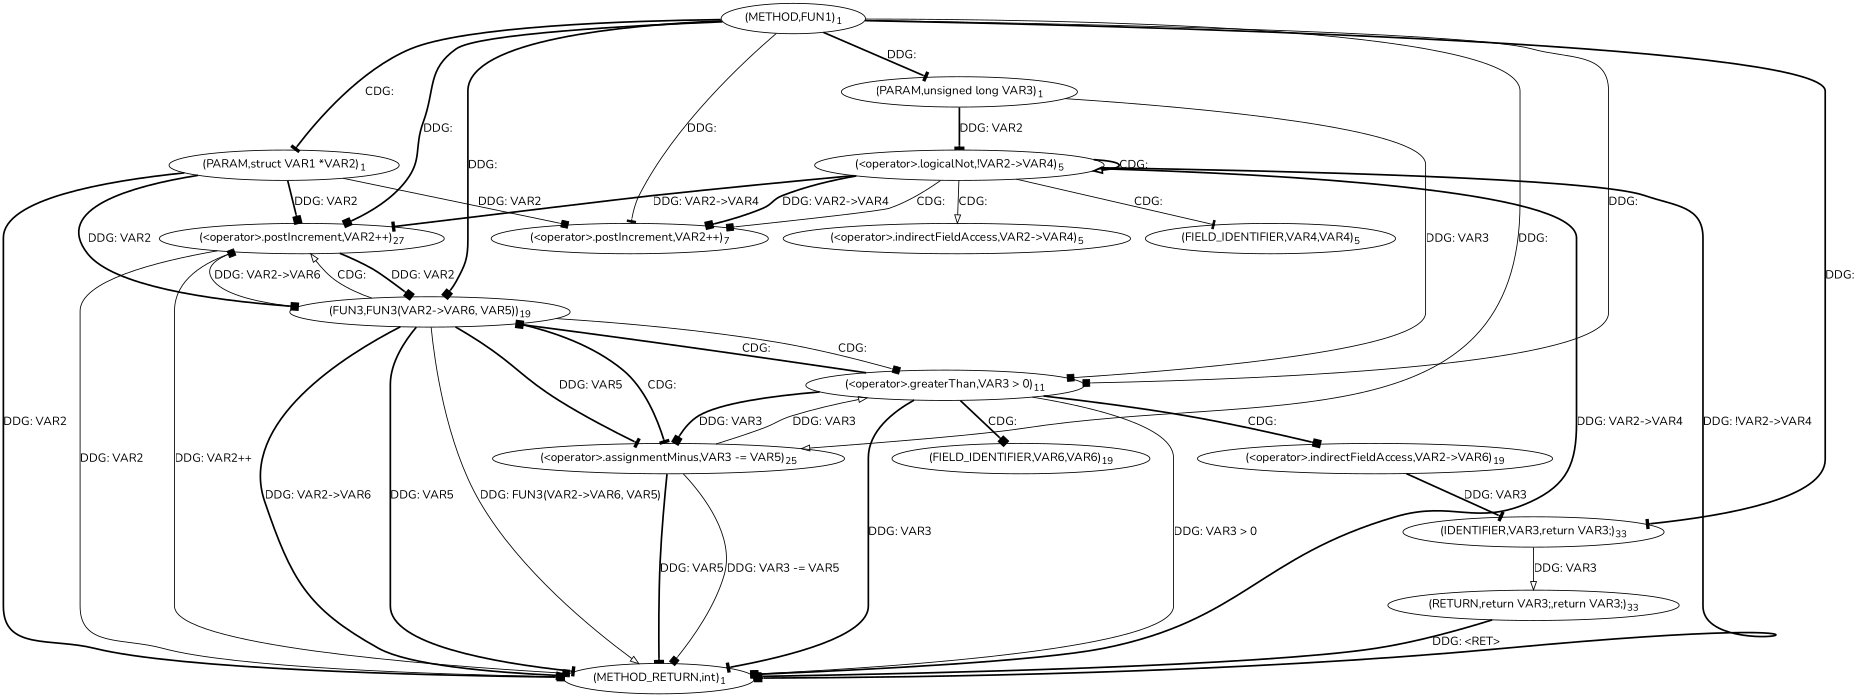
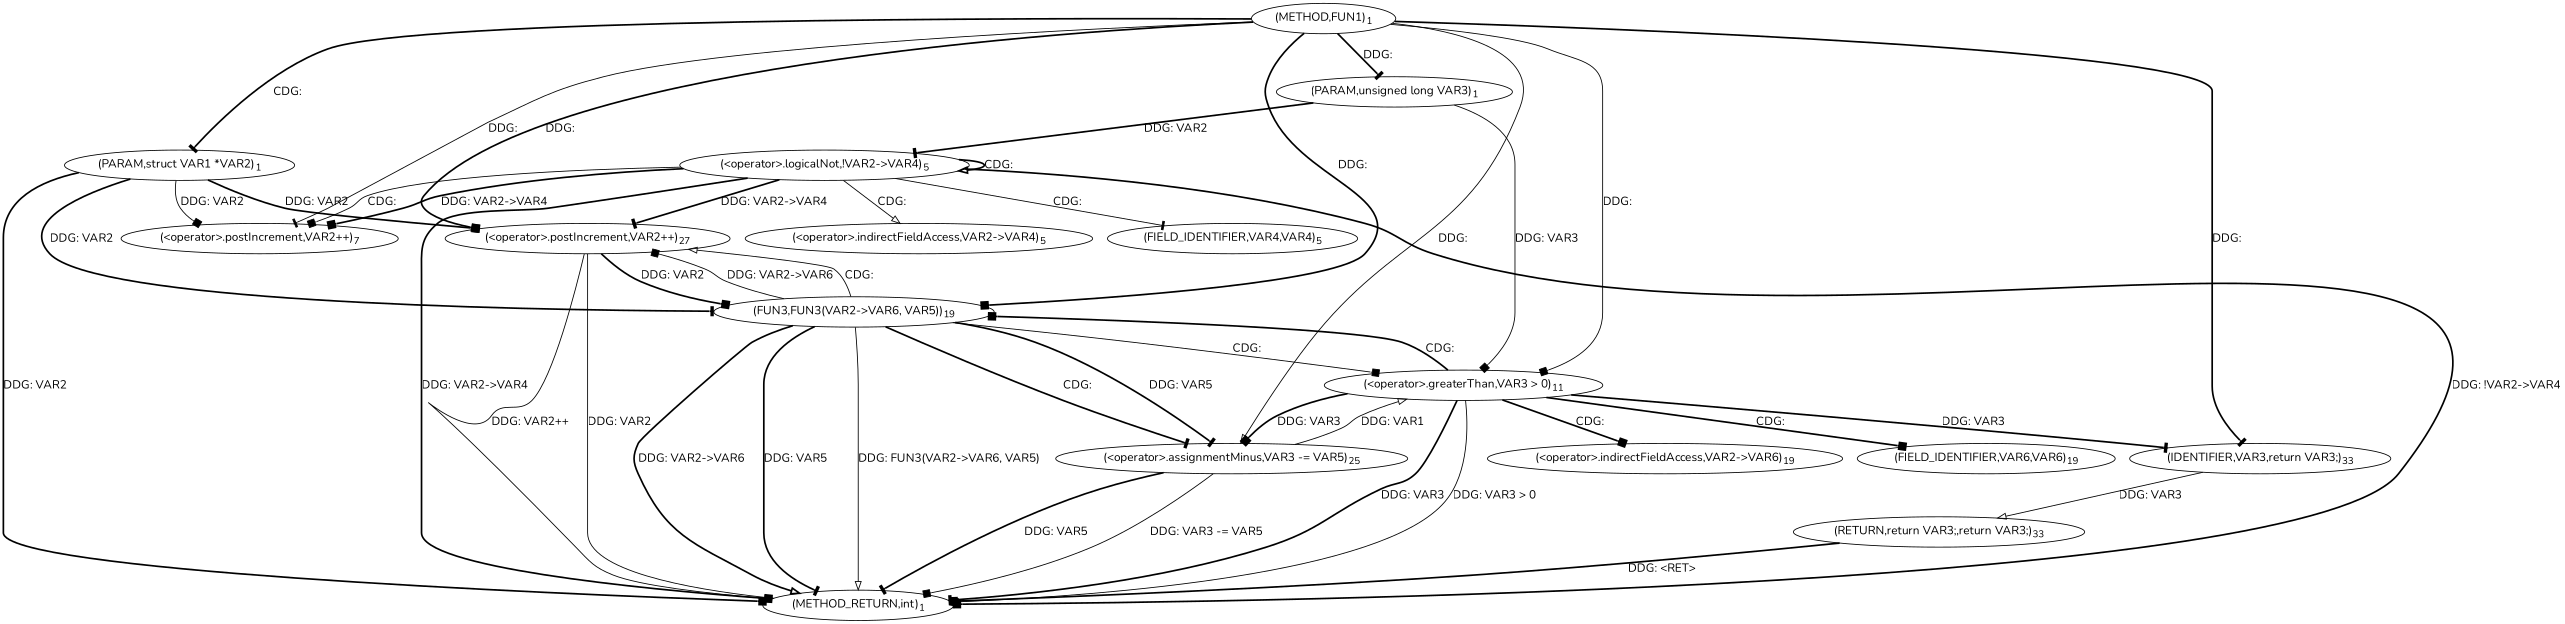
edge "(PARAM,struct VAR1 *VAR2)" -> "(FUN3,FUN3(VAR2->VAR6, VAR5))": arrowhead box -> tee
edge "(<operator>.assignmentMinus,VAR3 -= VAR5)" -> "(<operator>.greaterThan,VAR3 > 0)": label "DDG: VAR3" -> "DDG: VAR1"
edge "(<operator>.indirectFieldAccess,VAR2->VAR6)" -> "(IDENTIFIER,VAR3,return VAR3;)": now "(<operator>.greaterThan,VAR3 > 0)" -> "(IDENTIFIER,VAR3,return VAR3;)"
